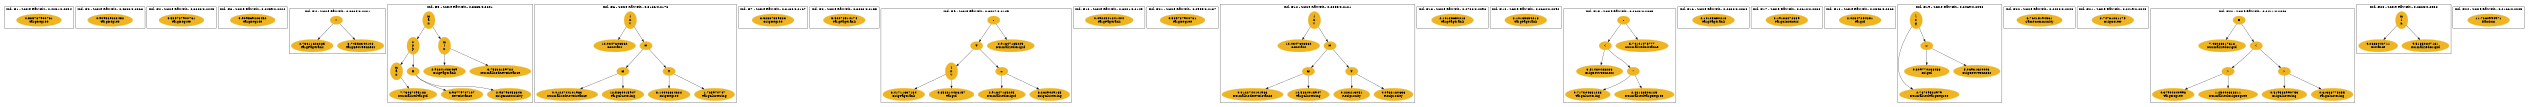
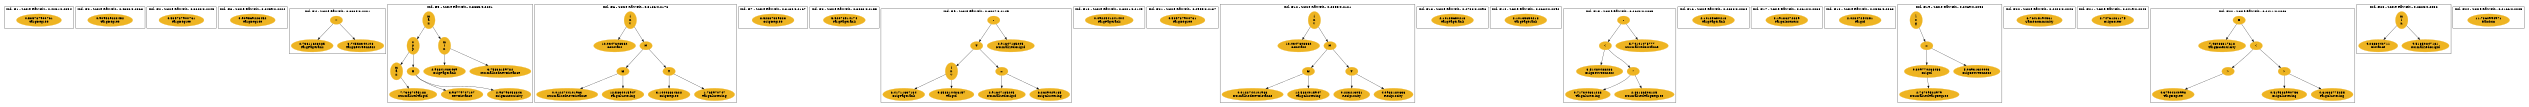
node "7.46086317618 NormalizedOrigId": label "7.46086317618 NormalizedOrigId" -> "7.46086317618 TargEccentricity"
edge "l o g" -> "2.76709522979 NormalizedTargDegree": now "0.309770268486 OrigId" -> "2.76709522979 NormalizedTargDegree"
node "1.25400838311 NormalizedOrigDegree": removed
